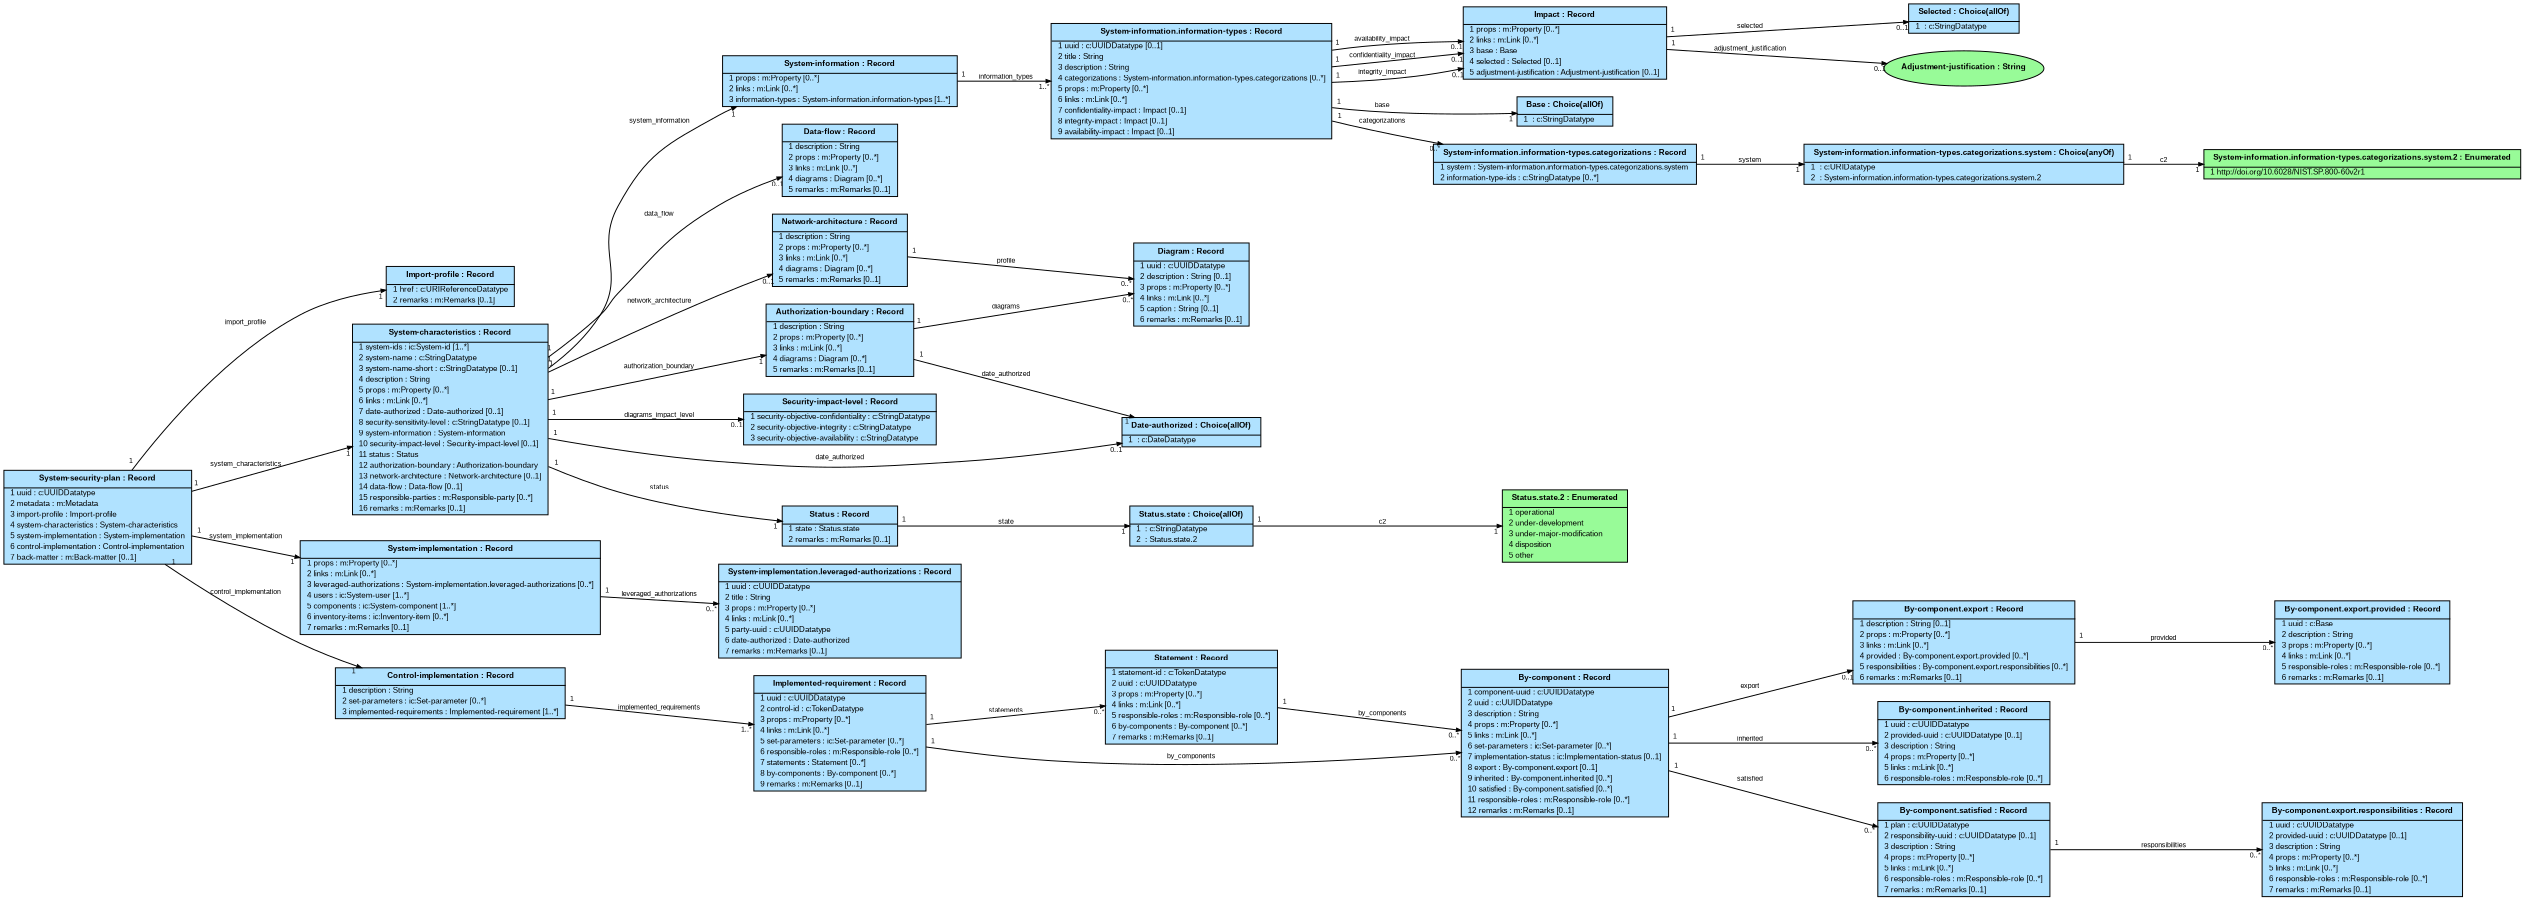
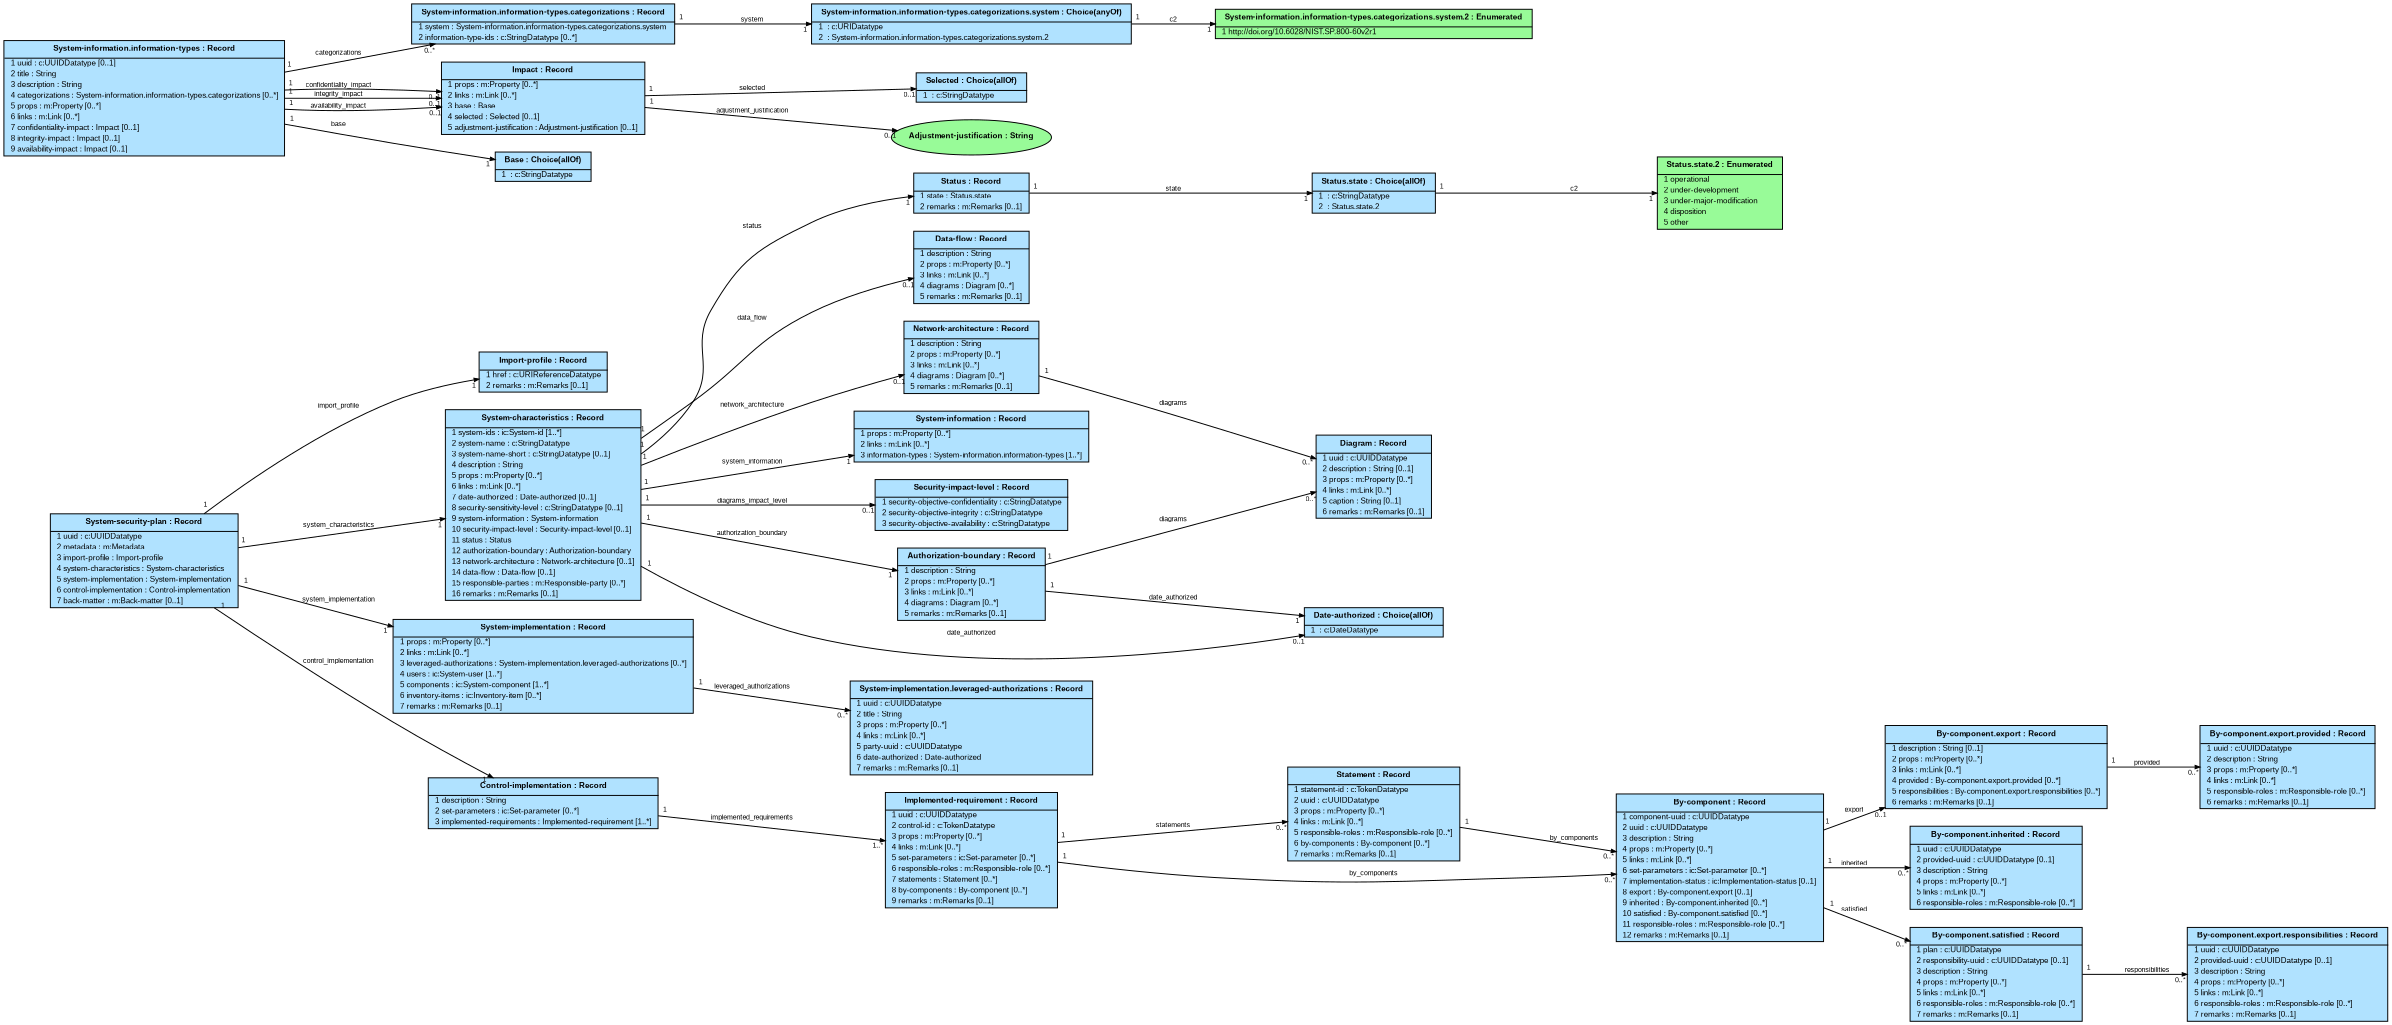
edge "System-information : Record" -> "System-information.information-types : Record": removed, label "information_types"
edge "Network-architecture : Record" -> "Diagram : Record": label "profile" -> "diagrams"
node "By-component.export.provided : Record": text "1 uuid : c:Base" -> "1 uuid : c:UUIDDatatype"
